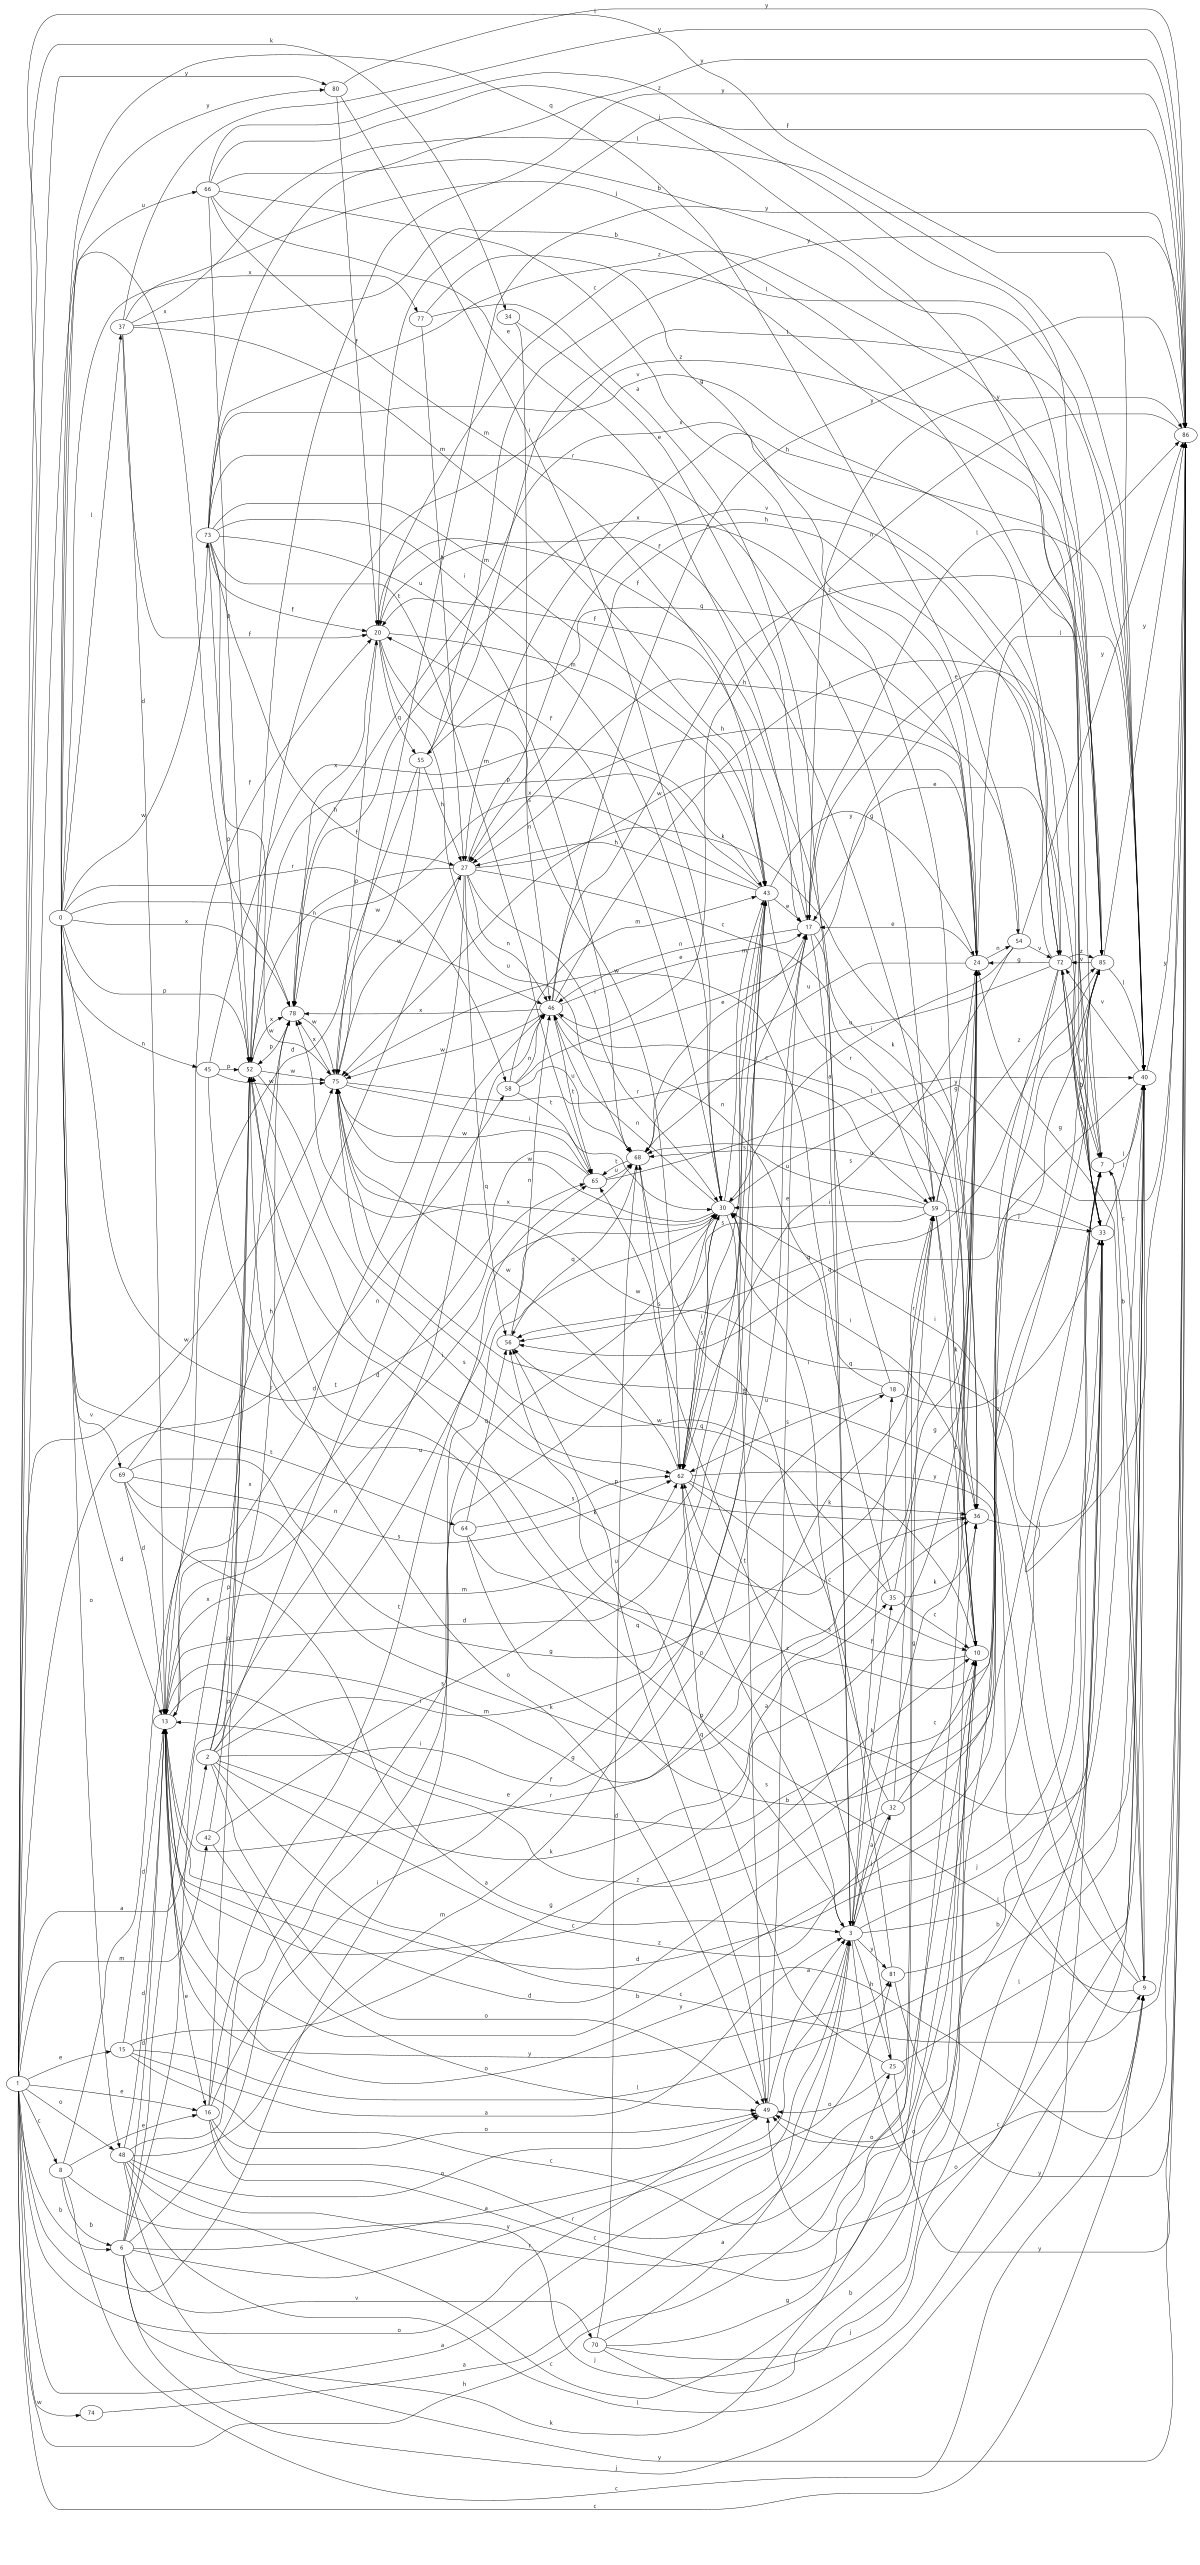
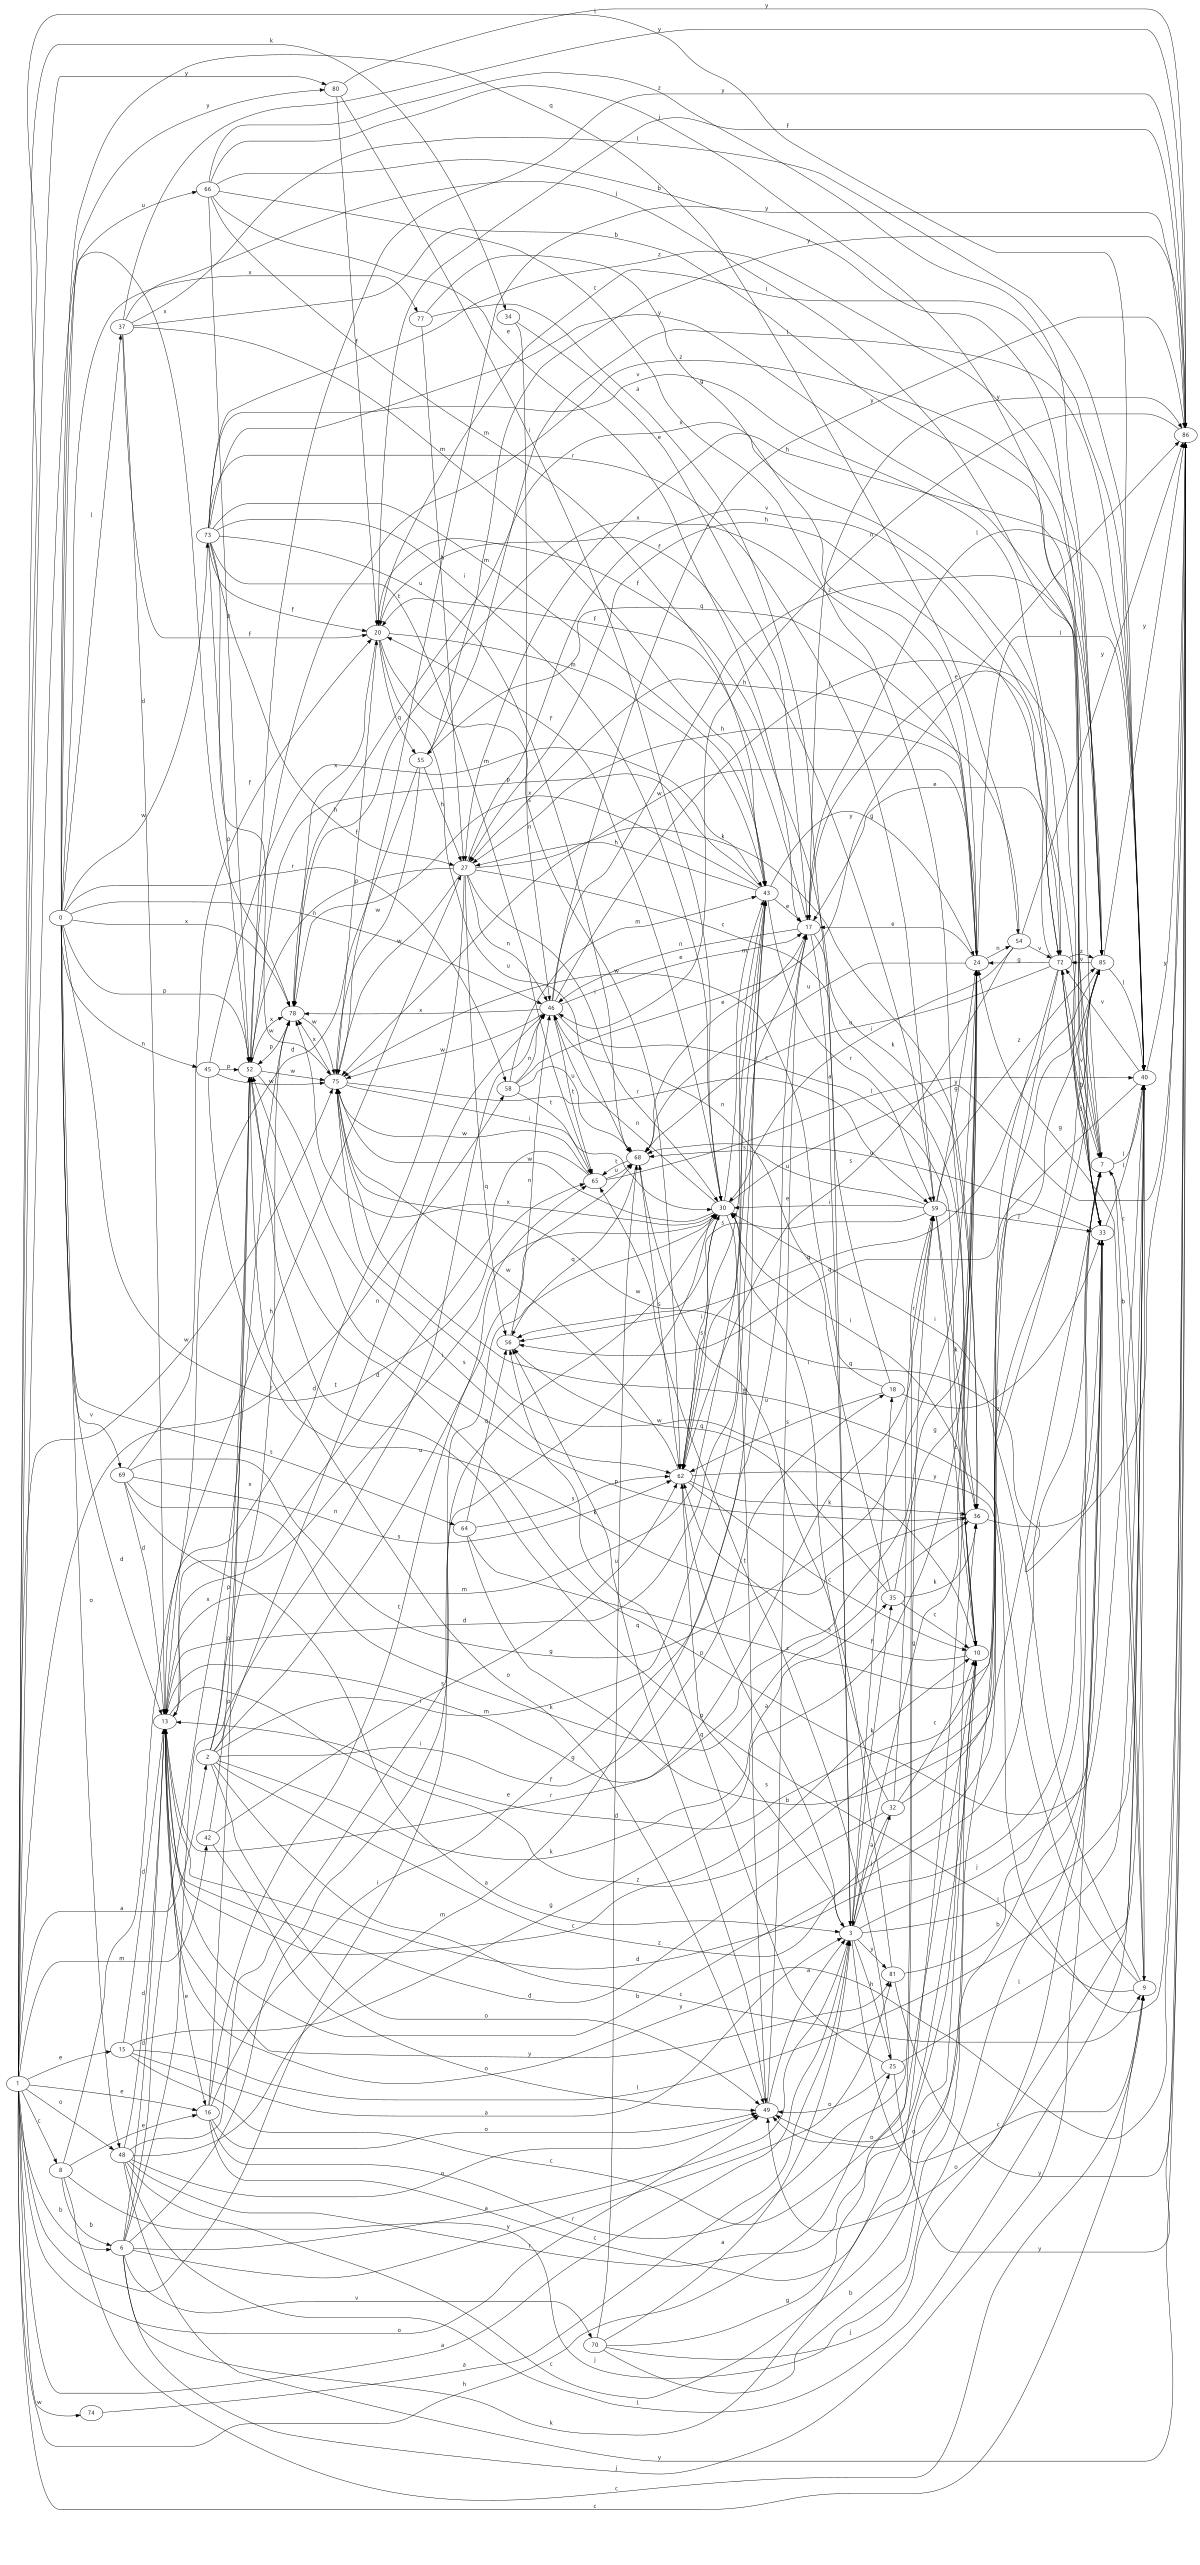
edge "73" -> "86": now "73" -> "7"
